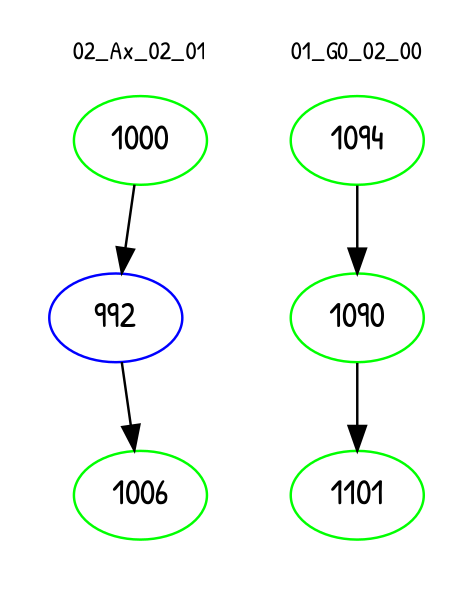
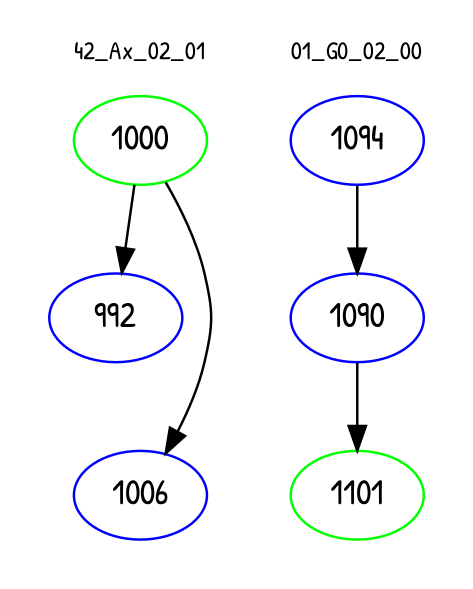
cluster "02_Ax_02_01": label "02_Ax_02_01" -> "42_Ax_02_01"
node "1094": color green -> blue
node "1090": color green -> blue
edge "992" -> "1006": now "1000" -> "1006"
node "1006": color green -> blue
